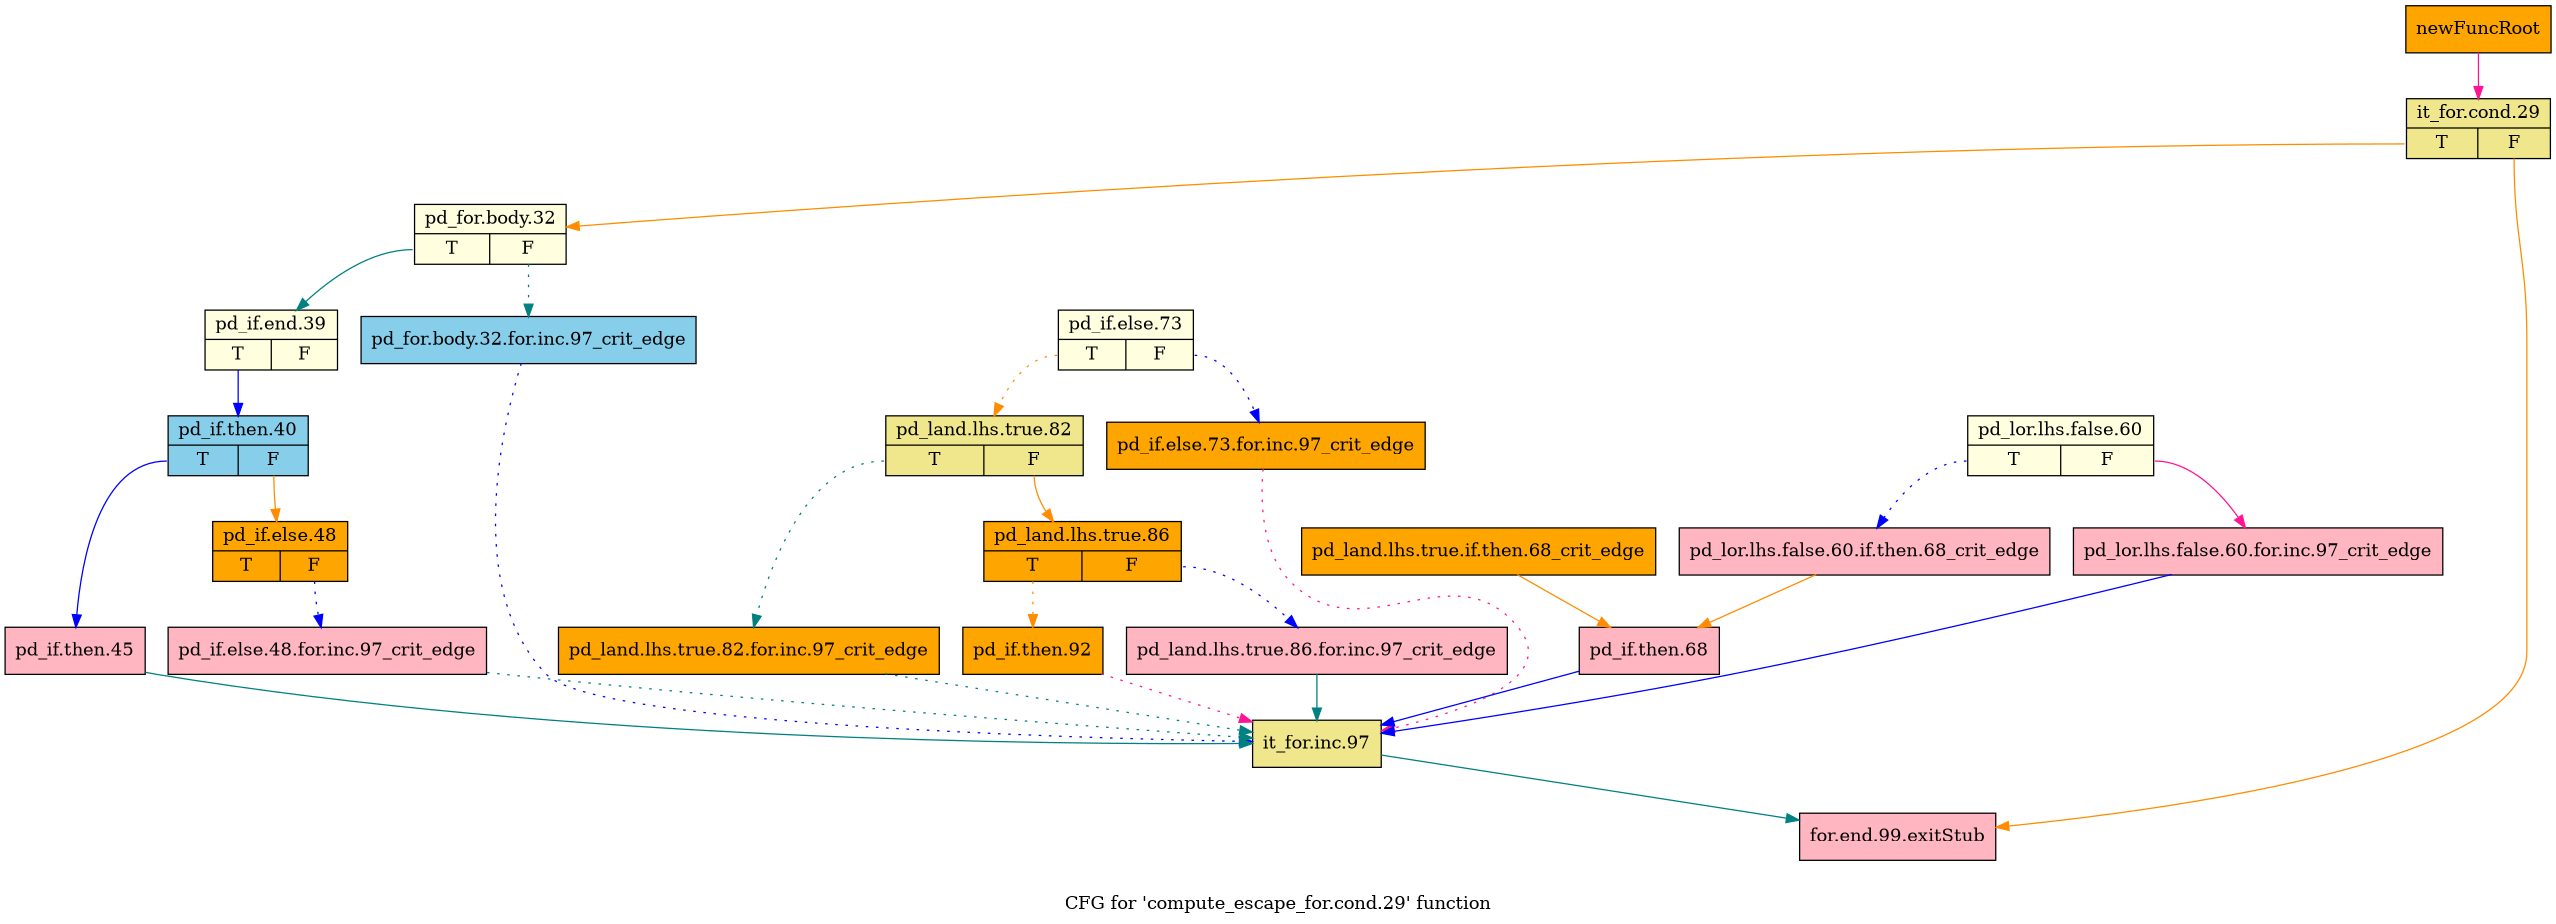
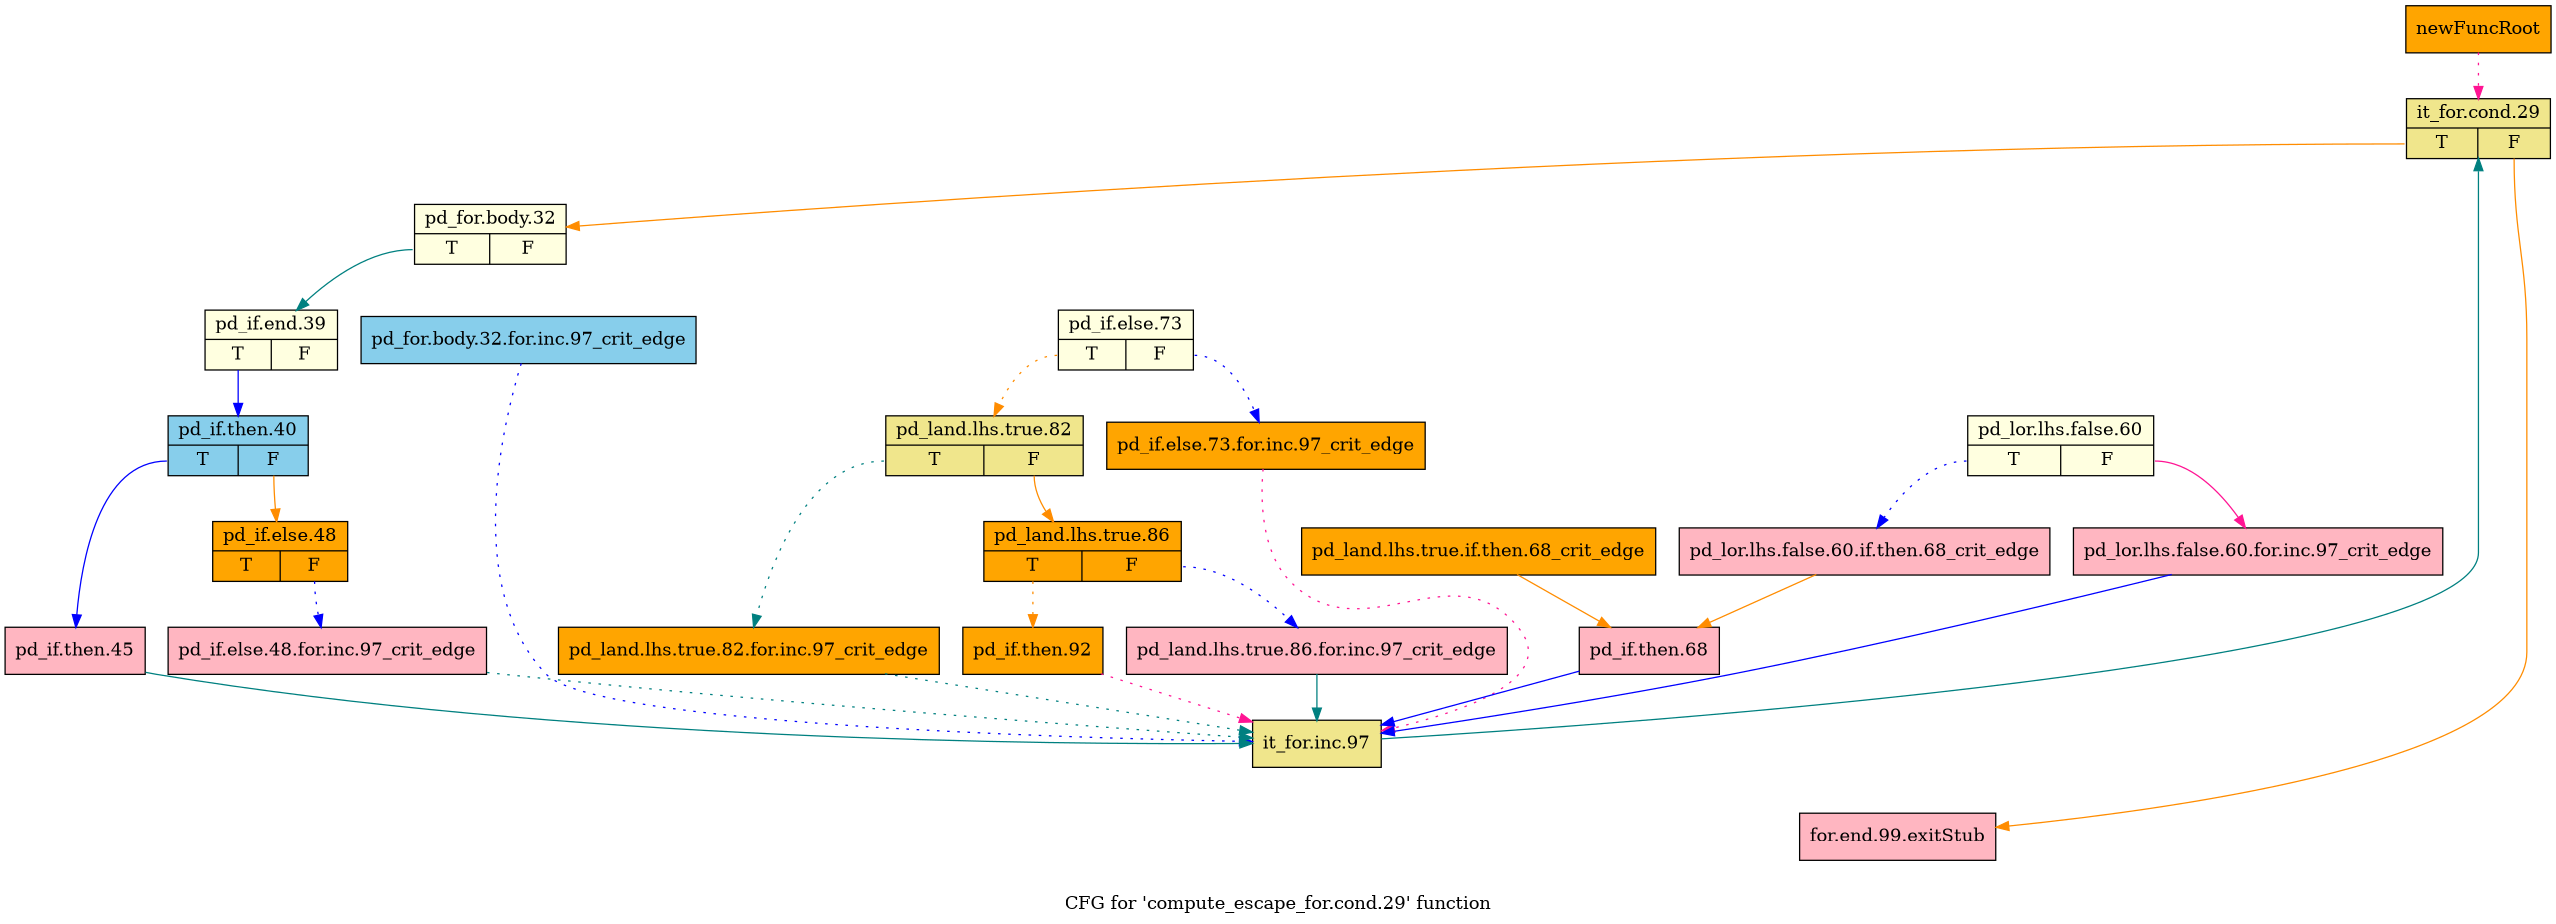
edge "newFuncRoot" -> "it_for.cond.29": style solid -> dotted
edge "pd_for.body.32" -> "pd_for.body.32.for.inc.97_crit_edge": removed
edge "it_for.inc.97" -> "for.end.99.exitStub": now "it_for.inc.97" -> "it_for.cond.29"
